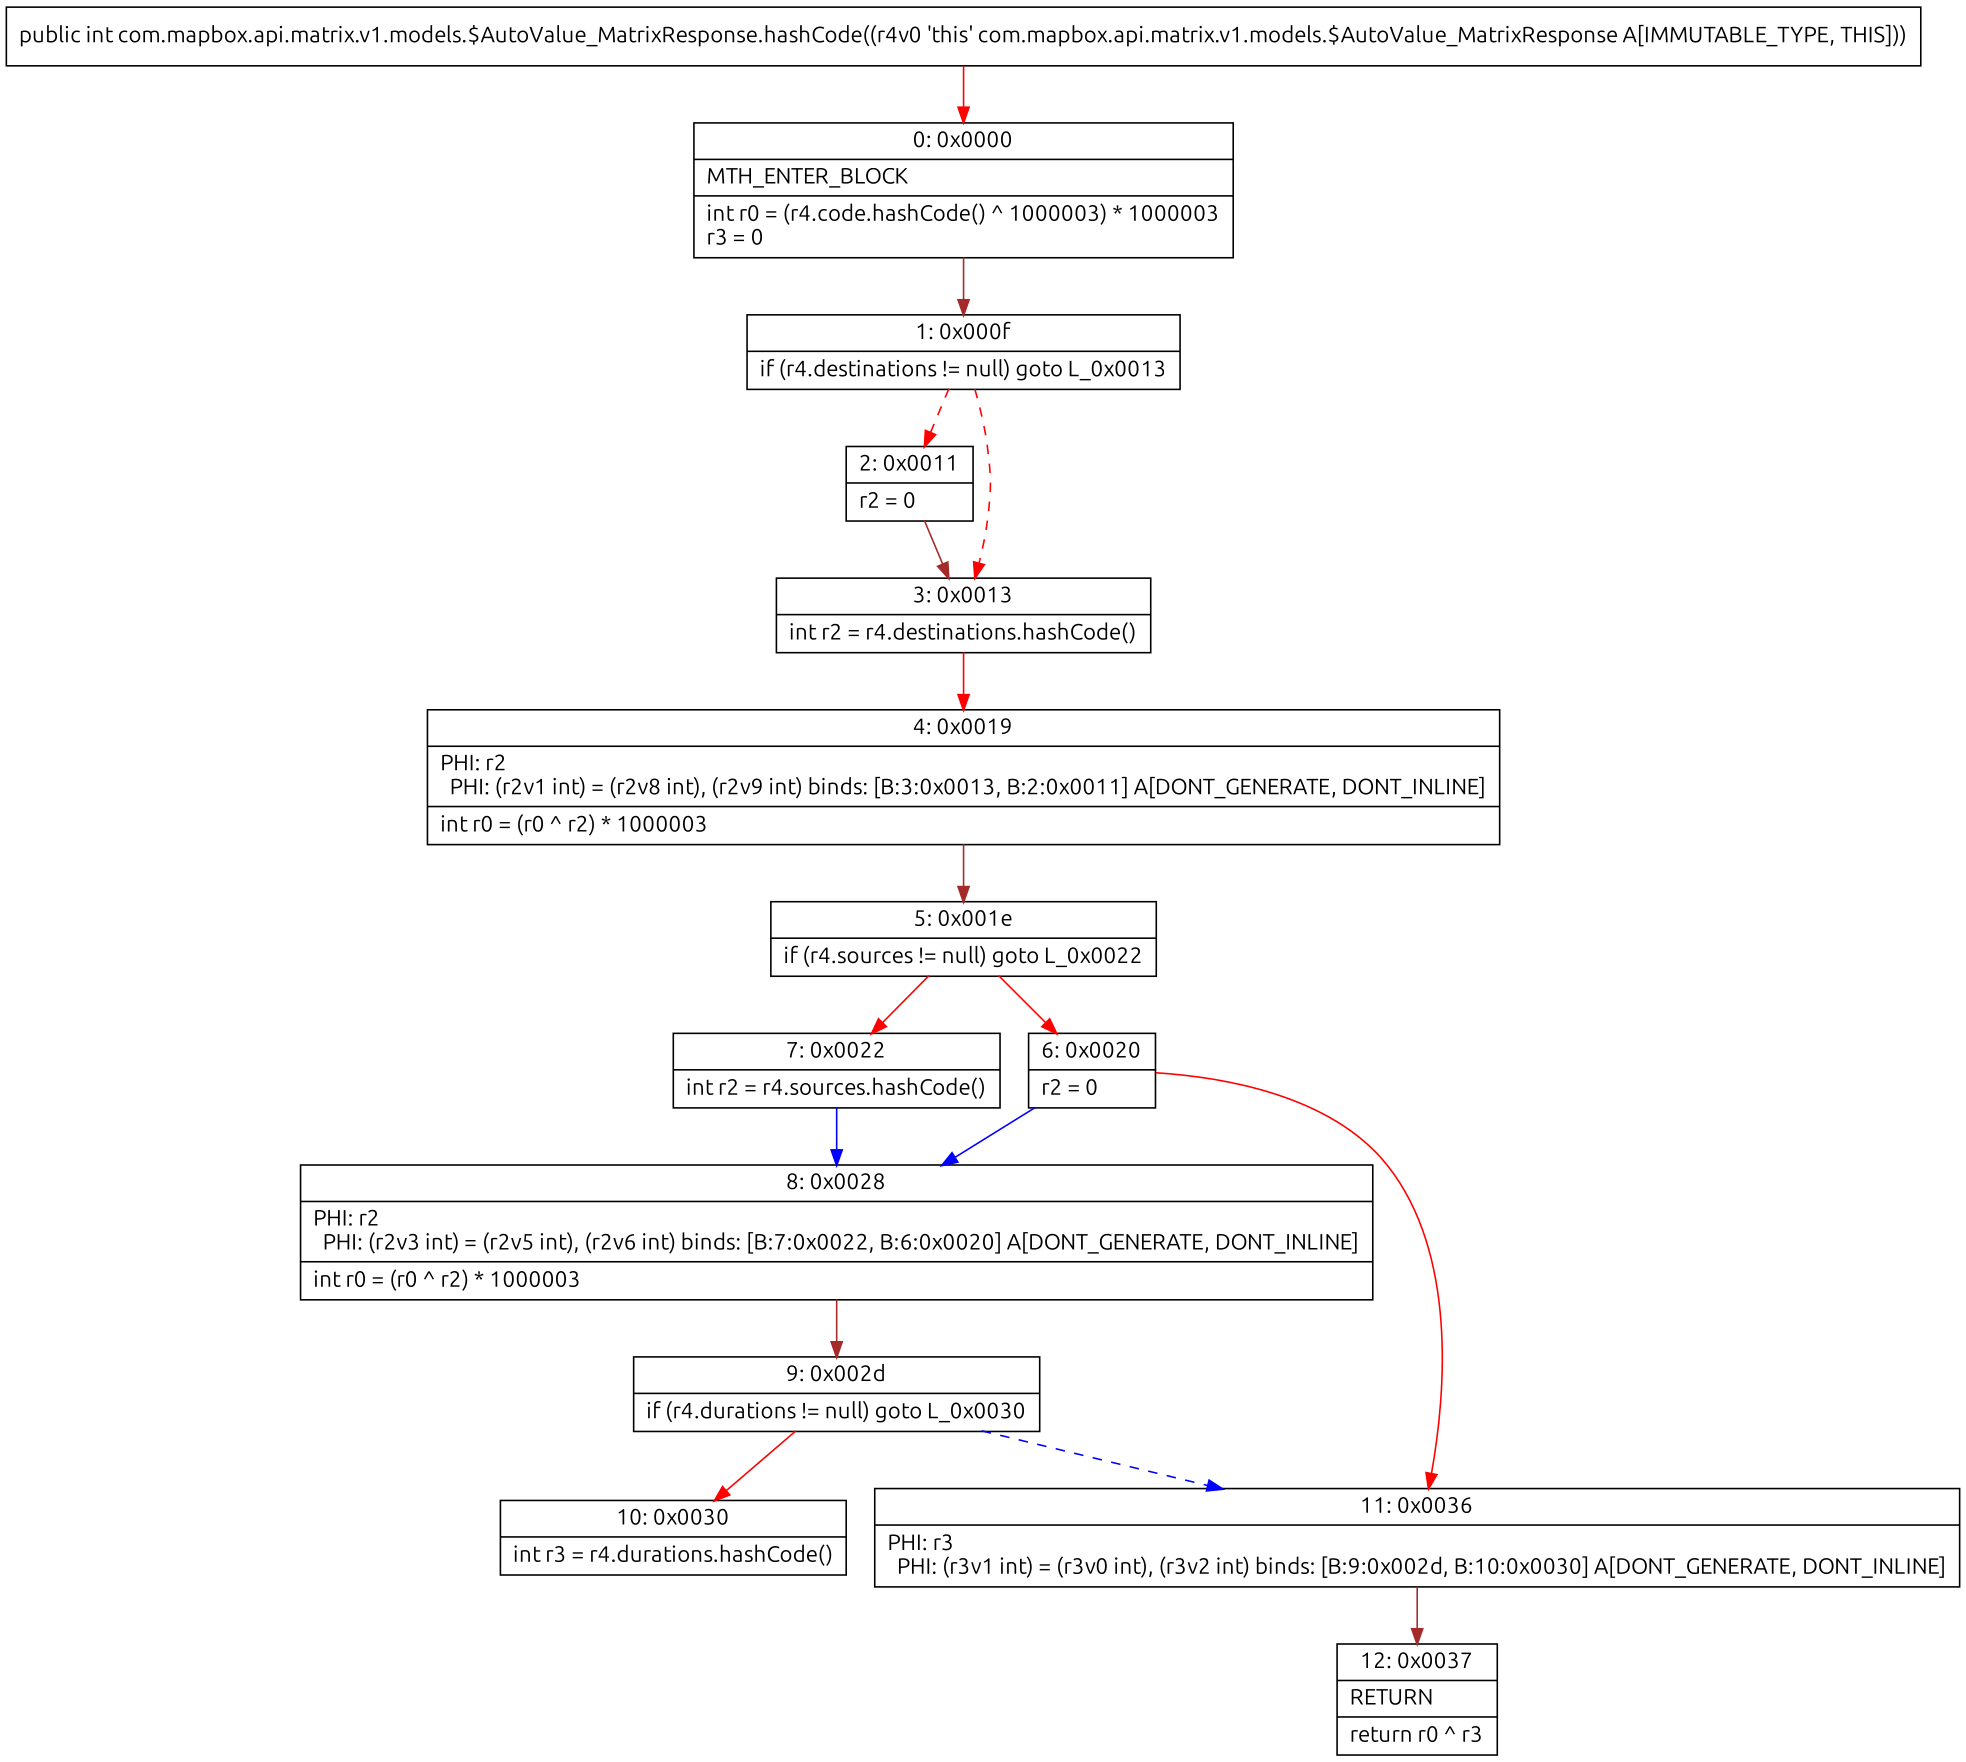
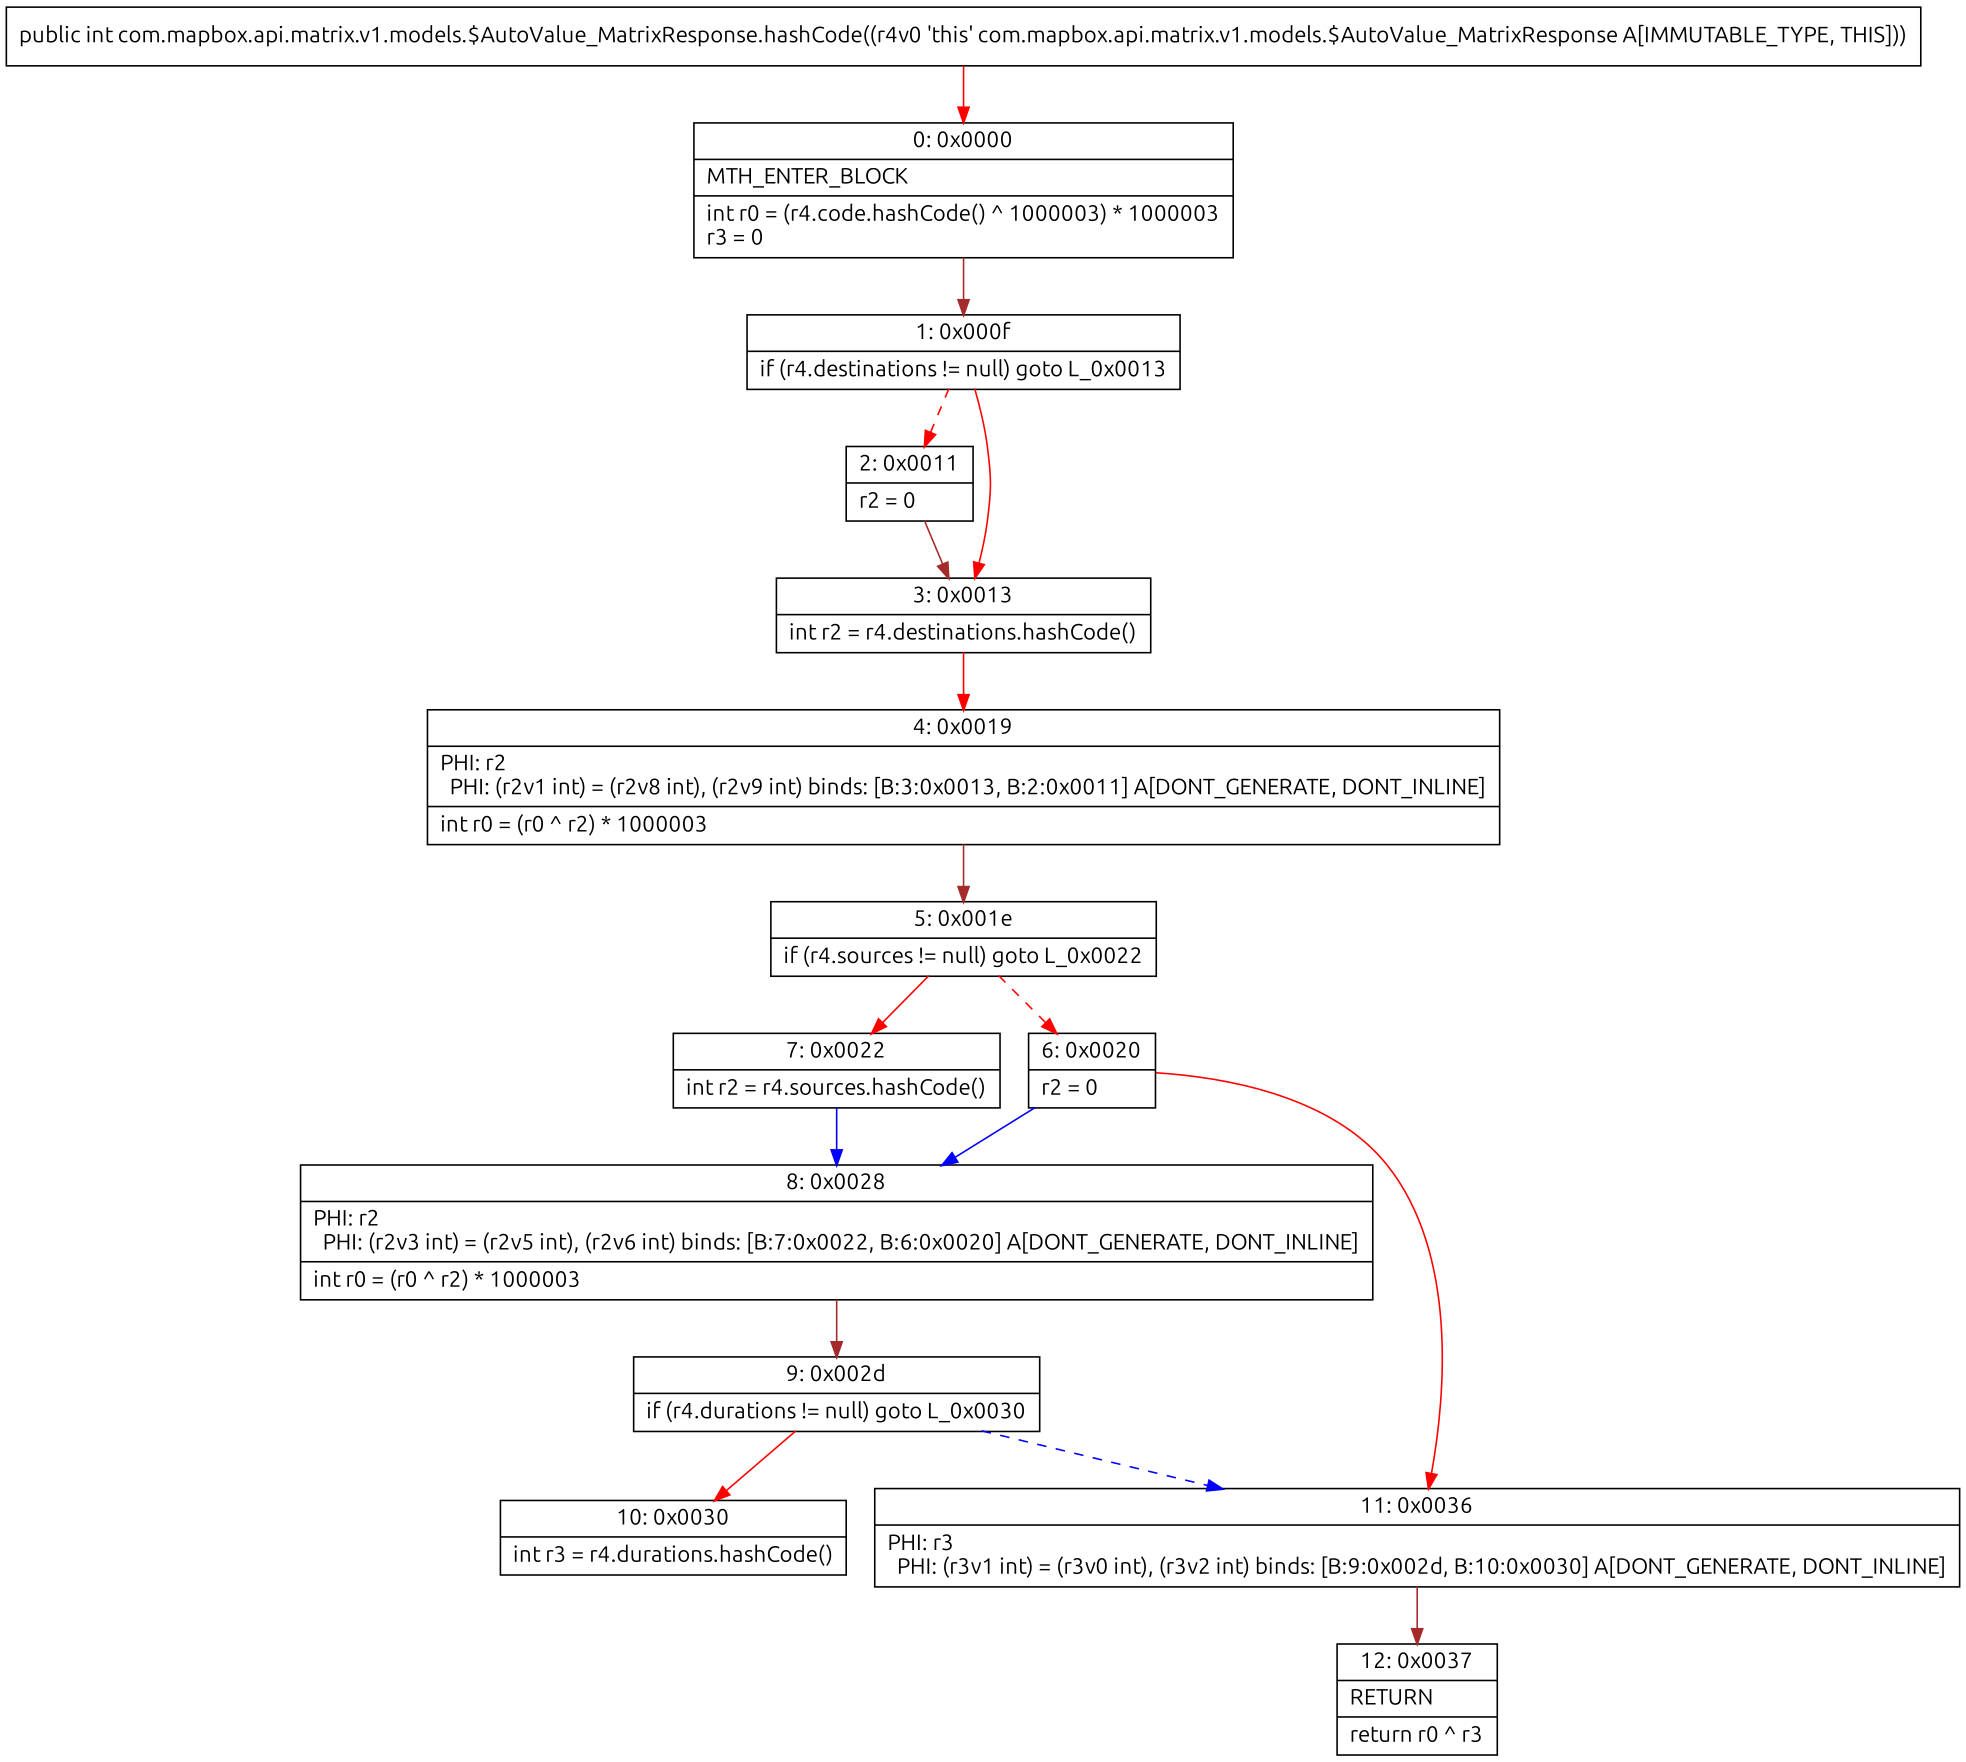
edge "1: 0x000f" -> "3: 0x0013": style dashed -> solid
edge "5: 0x001e" -> "6: 0x0020": style solid -> dashed
